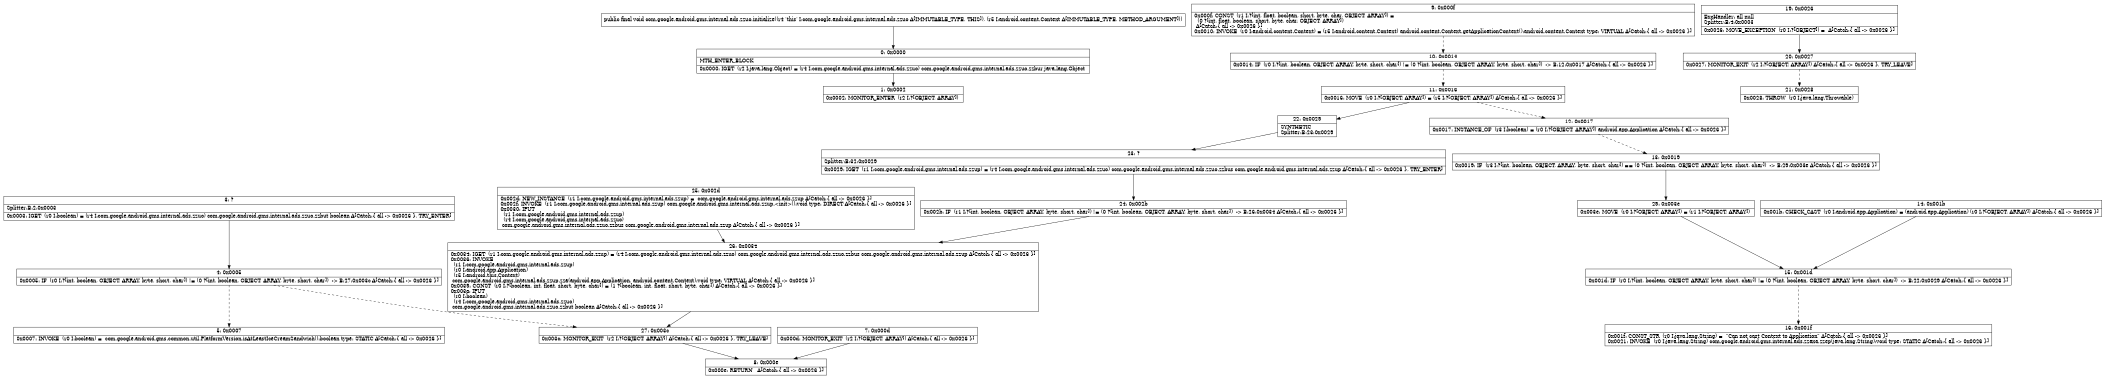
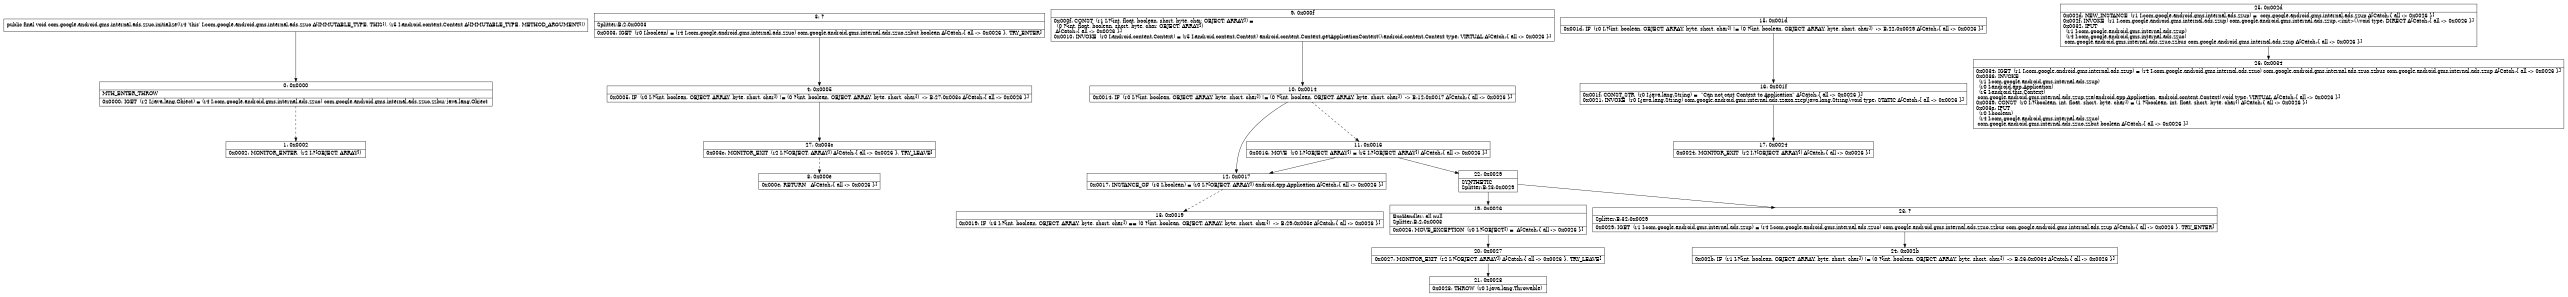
node "19: 0x0026": text "Splitter:B:4:0x0003" -> "Splitter:B:2:0x0003"
edge "9: 0x000f" -> "10: 0x0014": style dashed -> solid
node "0: 0x0000": text "MTH_ENTER_BLOCK" -> "MTH_ENTER_THROW"
edge "20: 0x0027" -> "21: 0x0028": style dashed -> solid
edge "0: 0x0000" -> "1: 0x0002": style solid -> dashed
edge "11: 0x0016" -> "12: 0x0017": style dashed -> solid
edge "10: 0x0014" -> "12: 0x0017": added
node "17: 0x0024": added
edge "22: 0x0029" -> "19: 0x0026": added
node "29: 0x003e": removed
node "14: 0x001b": removed
node "25: 0x002d": text "0x0030: IPUT" -> "0x0032: IPUT"
edge "24: 0x002b" -> "26: 0x0034": removed
edge "15: 0x001d" -> "16: 0x001f": style dashed -> solid
edge "4: 0x0005" -> "27: 0x003c": style dashed -> solid
edge "26: 0x0034" -> "27: 0x003c": removed
node "5: 0x0007": removed
node "7: 0x000d": removed
edge "27: 0x003c" -> "8: 0x000e": style solid -> dashed
